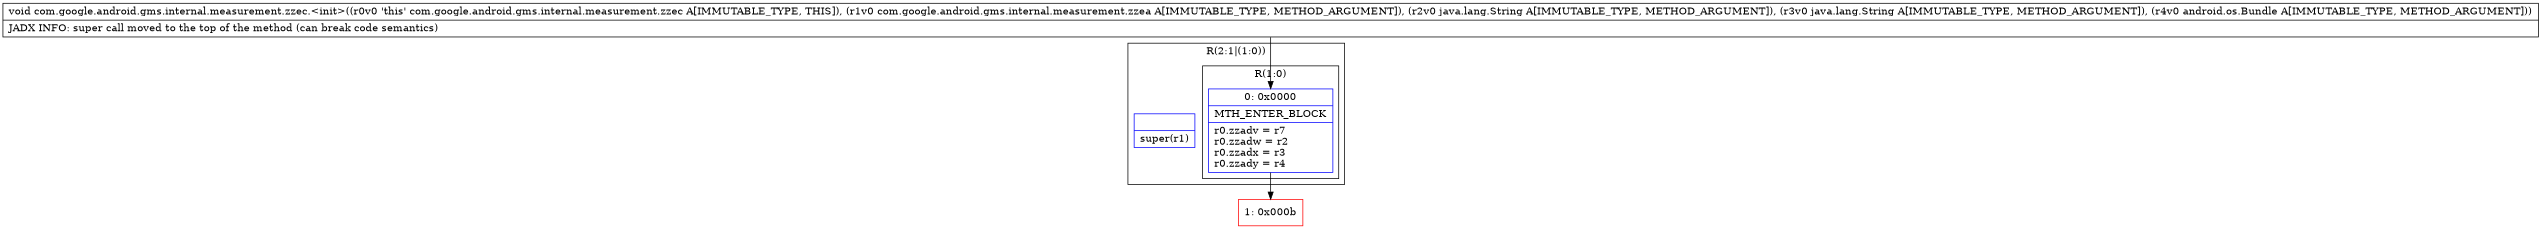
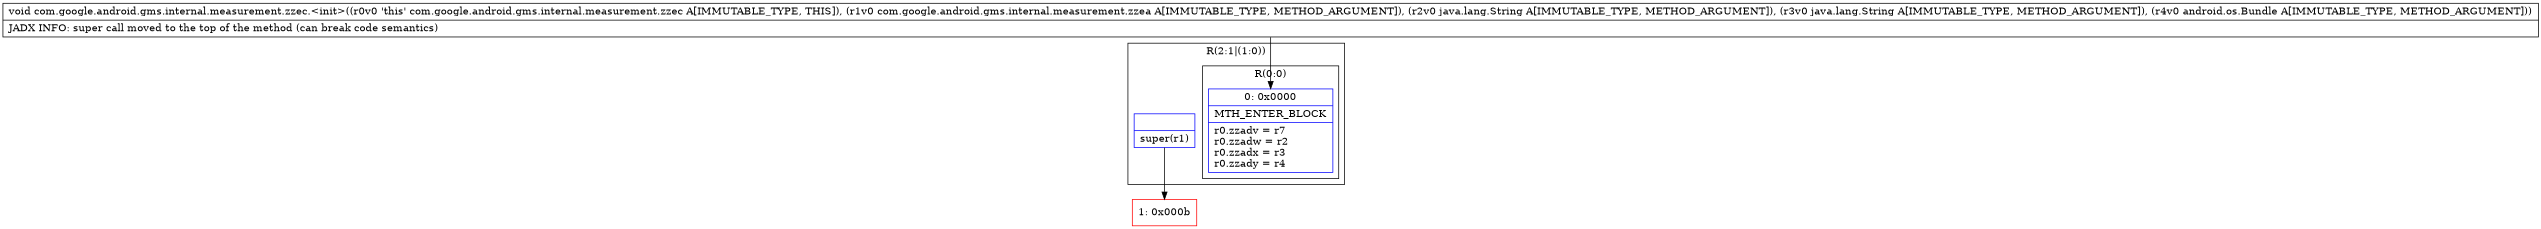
cluster "R(1:0)": label "R(1:0)" -> "R(0:0)"
edge "0: 0x0000" -> "1: 0x000b": now "super(r1)" -> "1: 0x000b"
